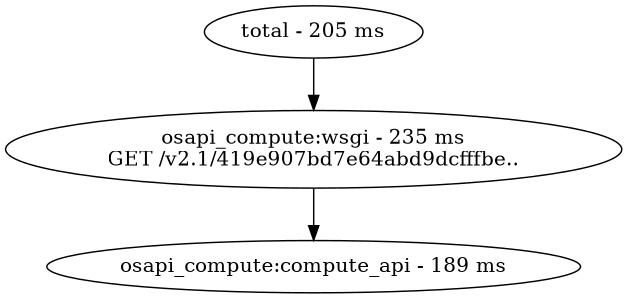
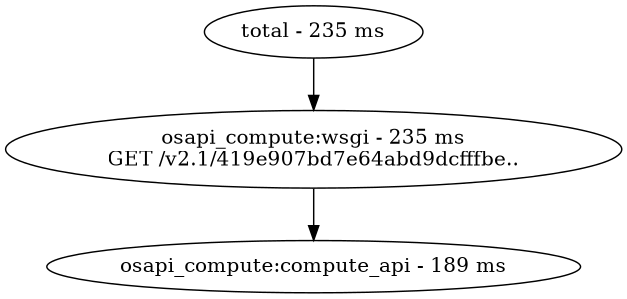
node "total - 205 ms": label "total - 205 ms" -> "total - 235 ms"
